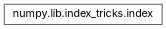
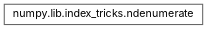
node "numpy.lib.index_tricks.index": label "numpy.lib.index_tricks.index" -> "numpy.lib.index_tricks.ndenumerate"
